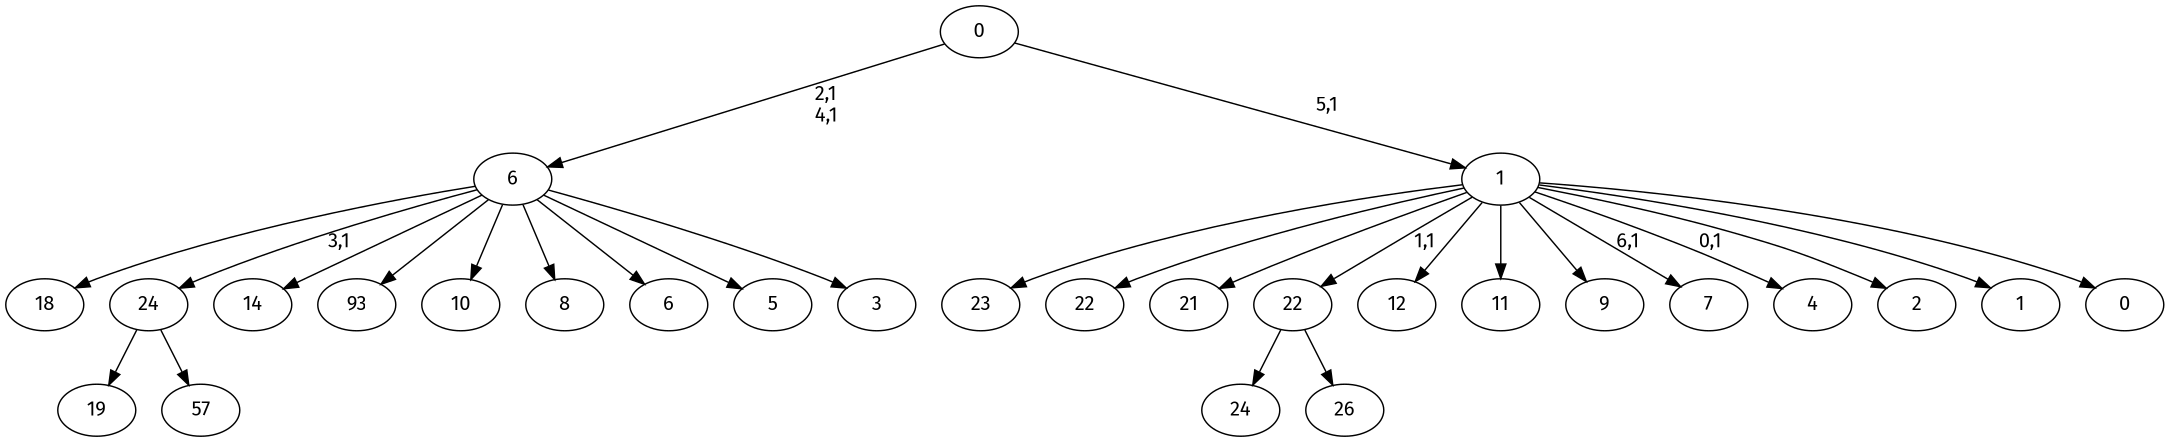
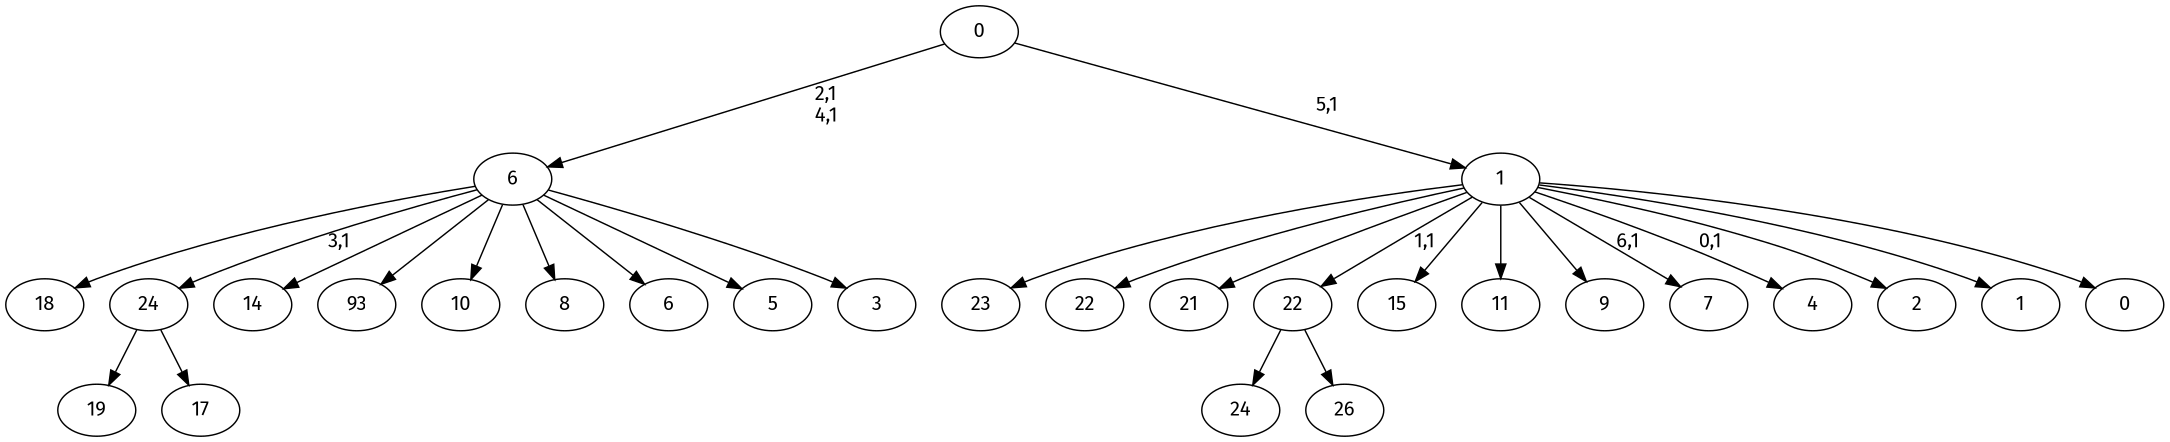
node "12": label "12" -> "15"
node "57": label "57" -> "17"
